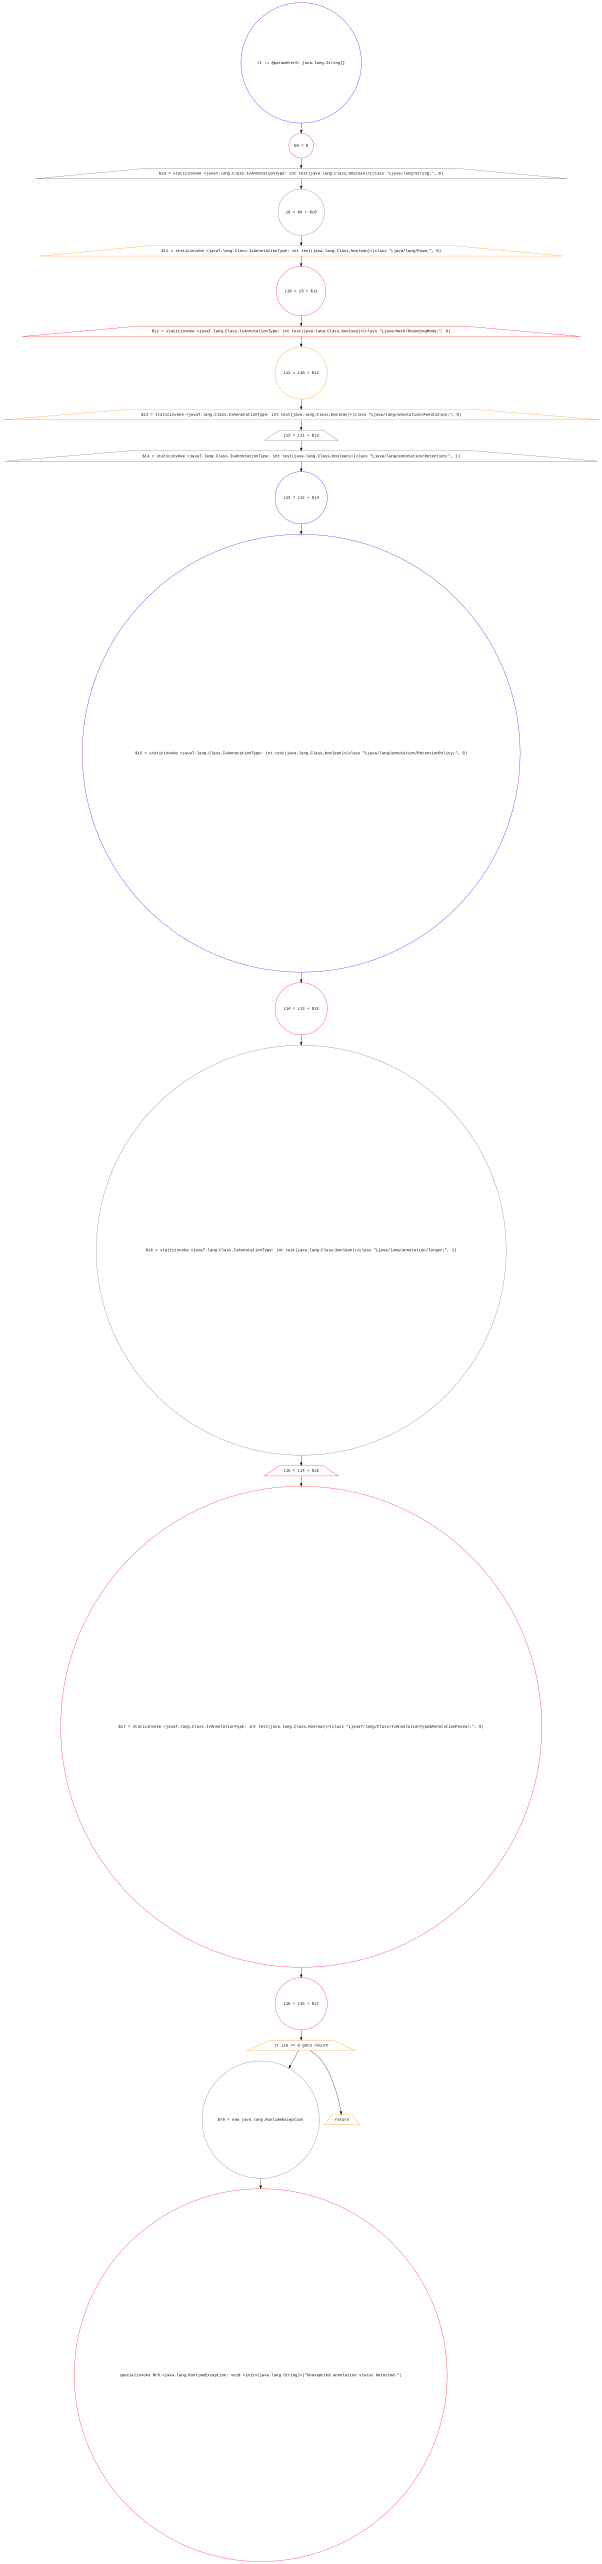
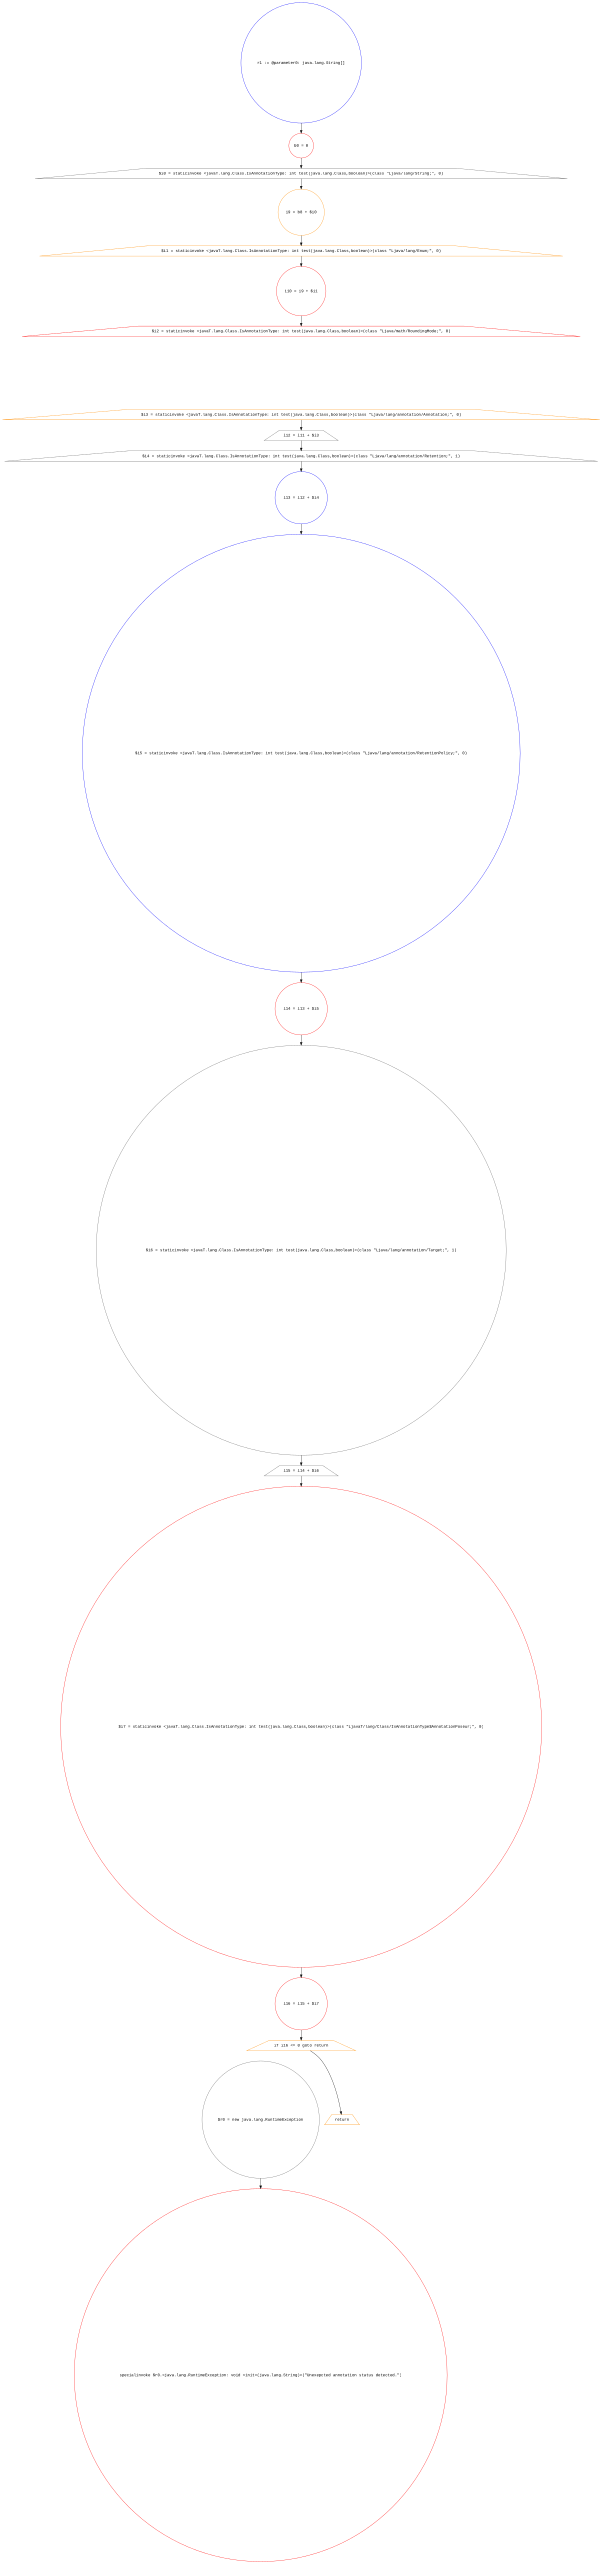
node "i9 = b8 + $i0": color gray40 -> darkorange
node "i11 = i10 + $i2": removed
node "i15 = i14 + $i6": color red -> gray40
edge "if i16 <= 0 goto return" -> "$r0 = new java.lang.RuntimeException": removed
